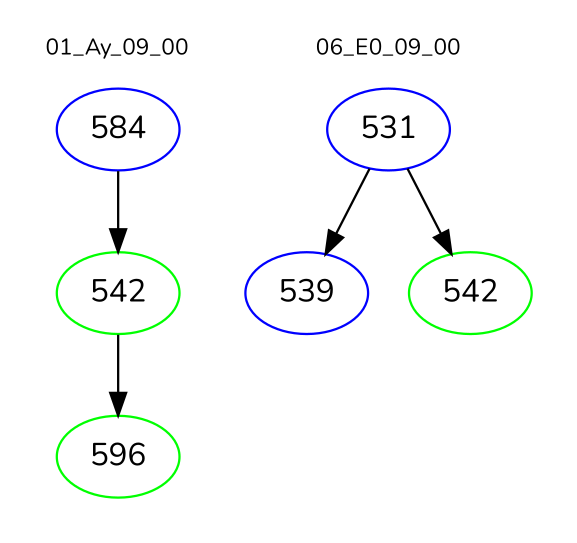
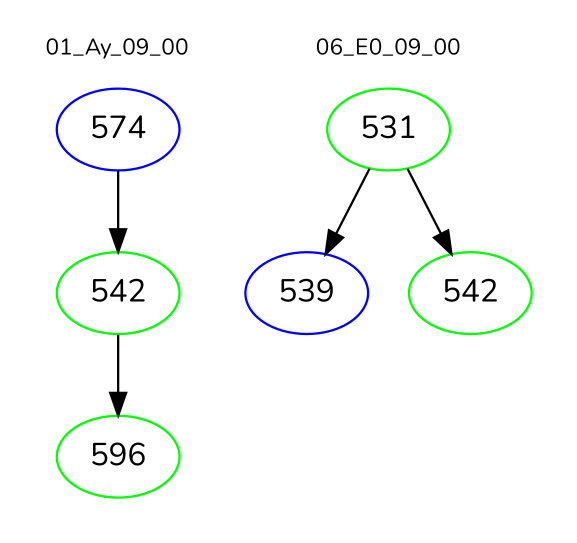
node "584": label "584" -> "574"
node "531": color blue -> green
